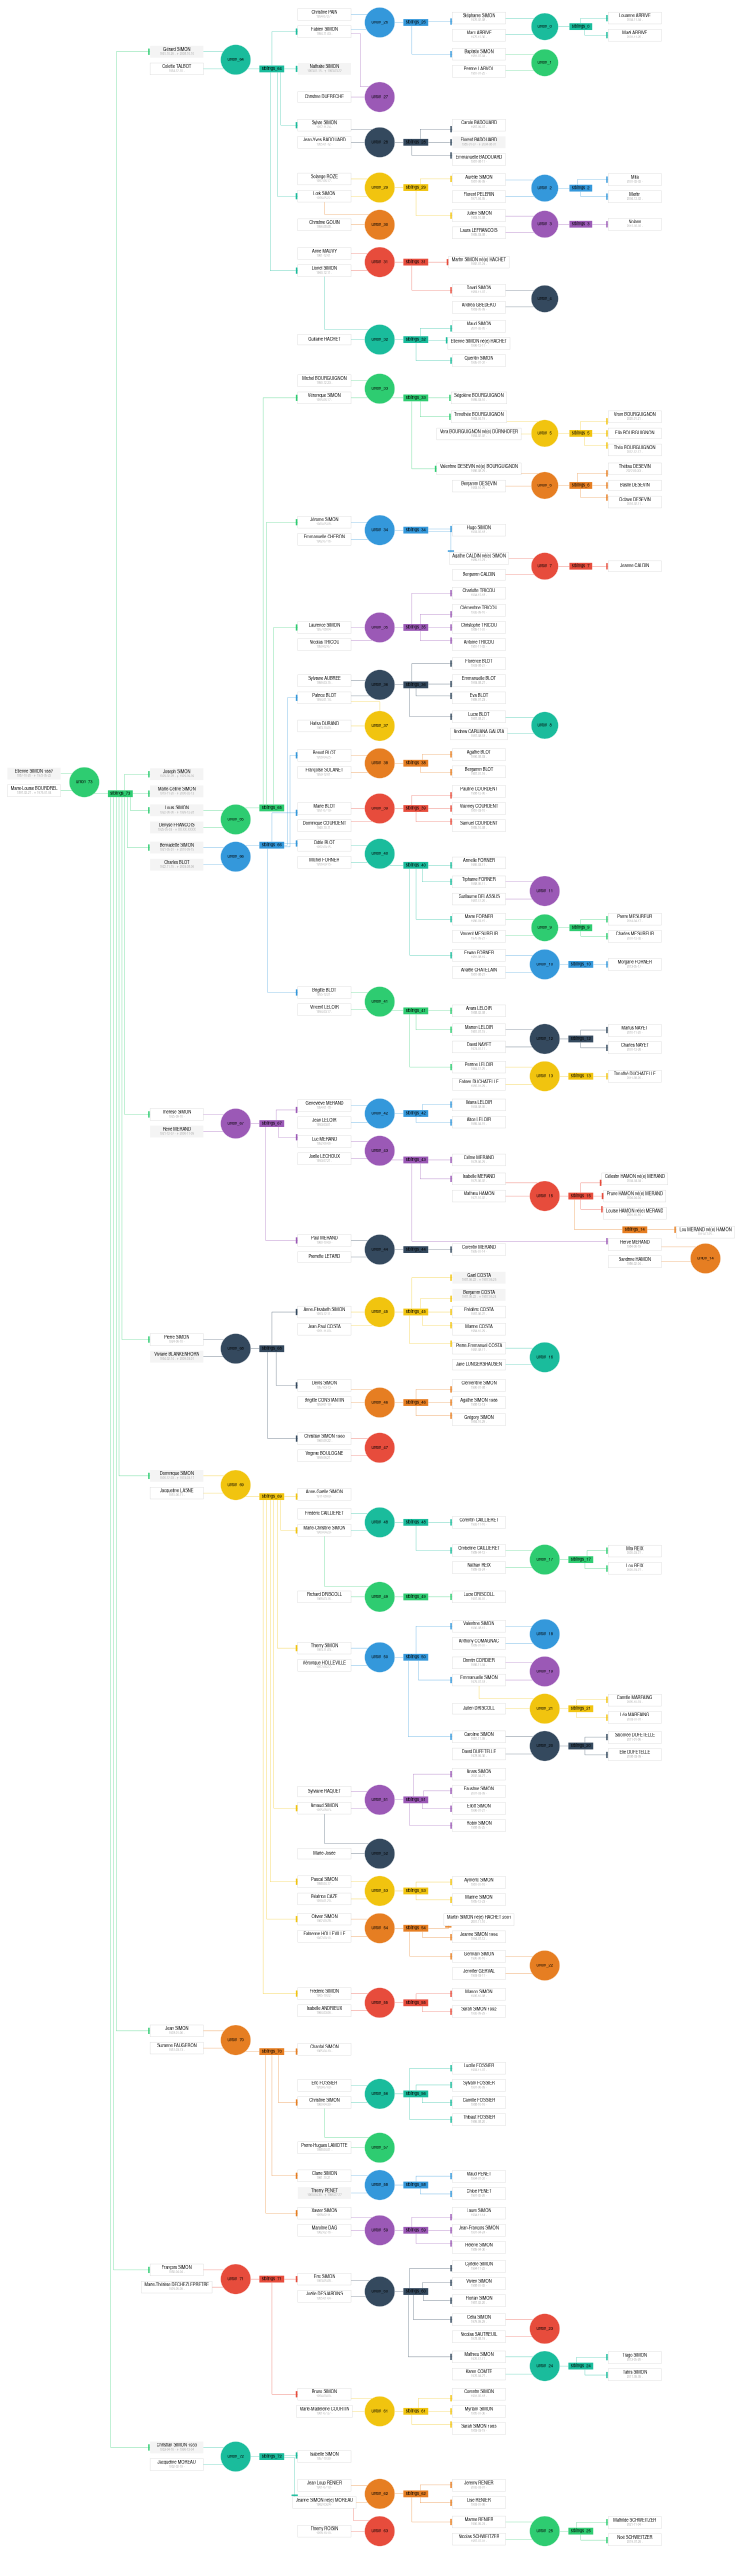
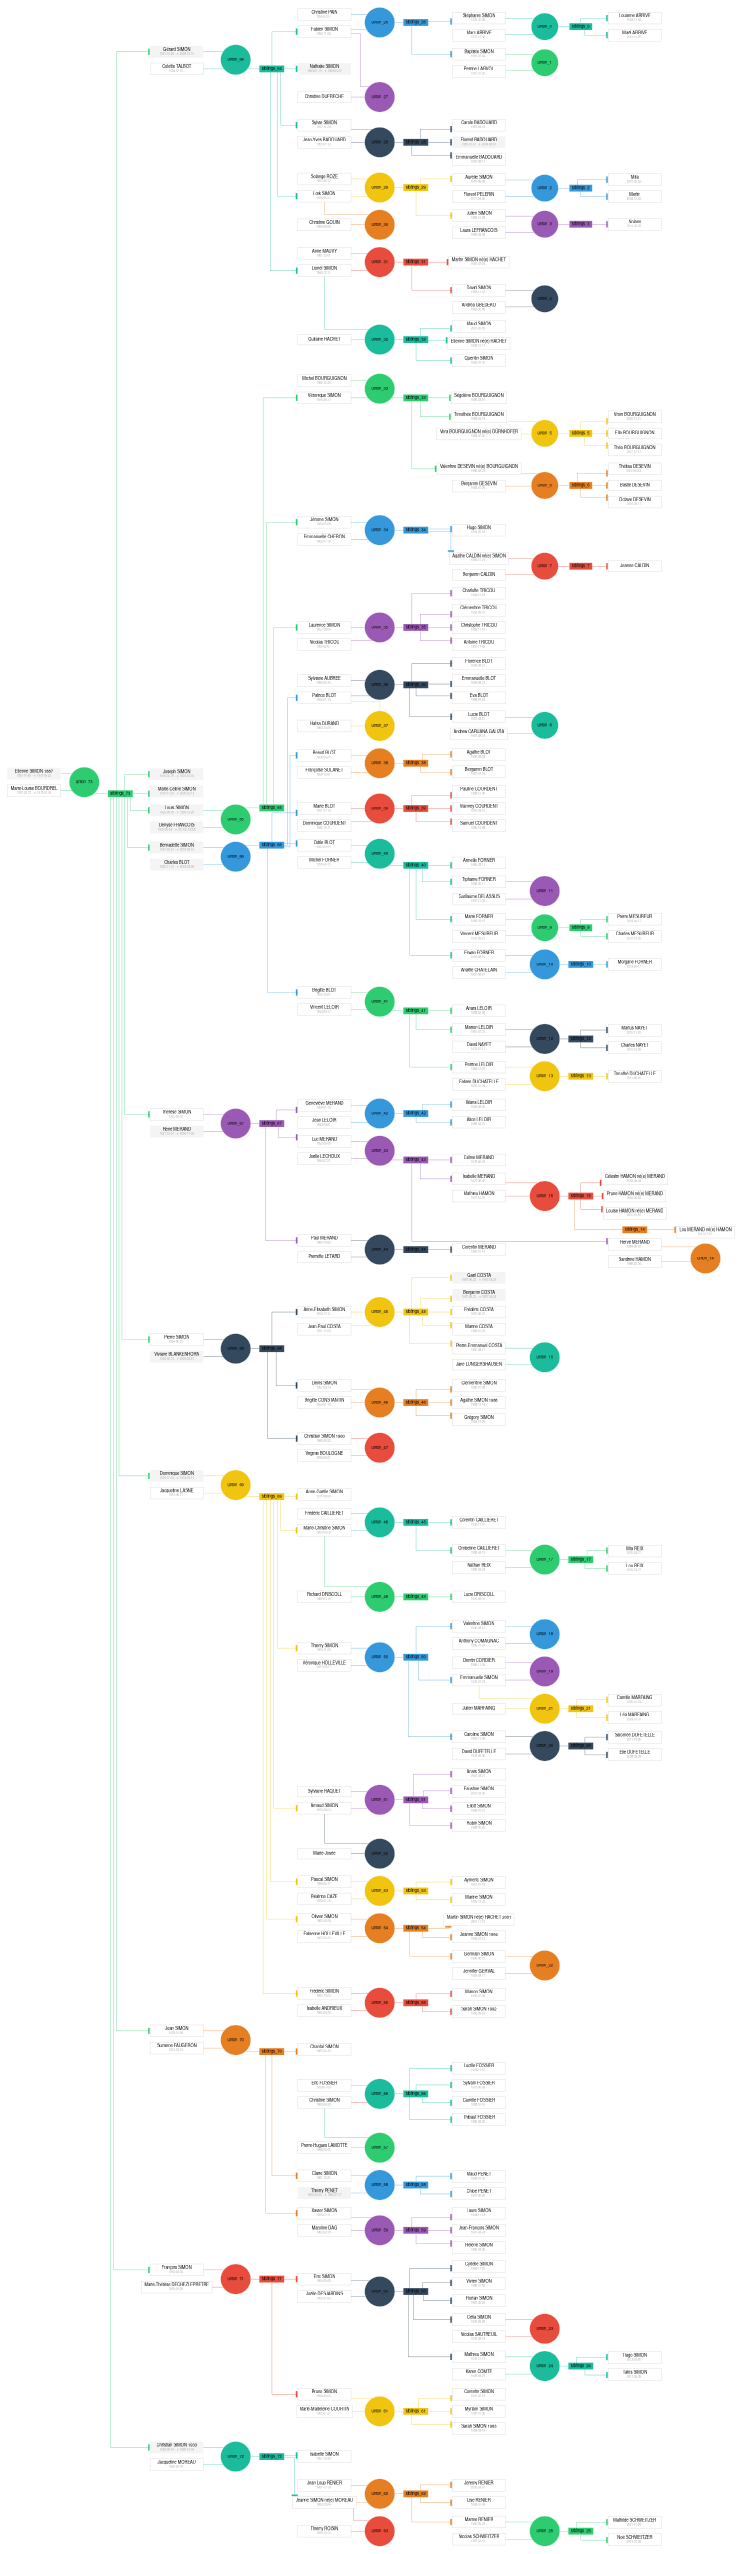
node "Juilen DRISCOLL": label "Juilen DRISCOLL" -> "Juilen MARFAING"
edge "siblings_70" -> "Christine SIMON": removed
edge "union_56" -- "Christine SIMON": color #1abc9c -> #e74c3c
